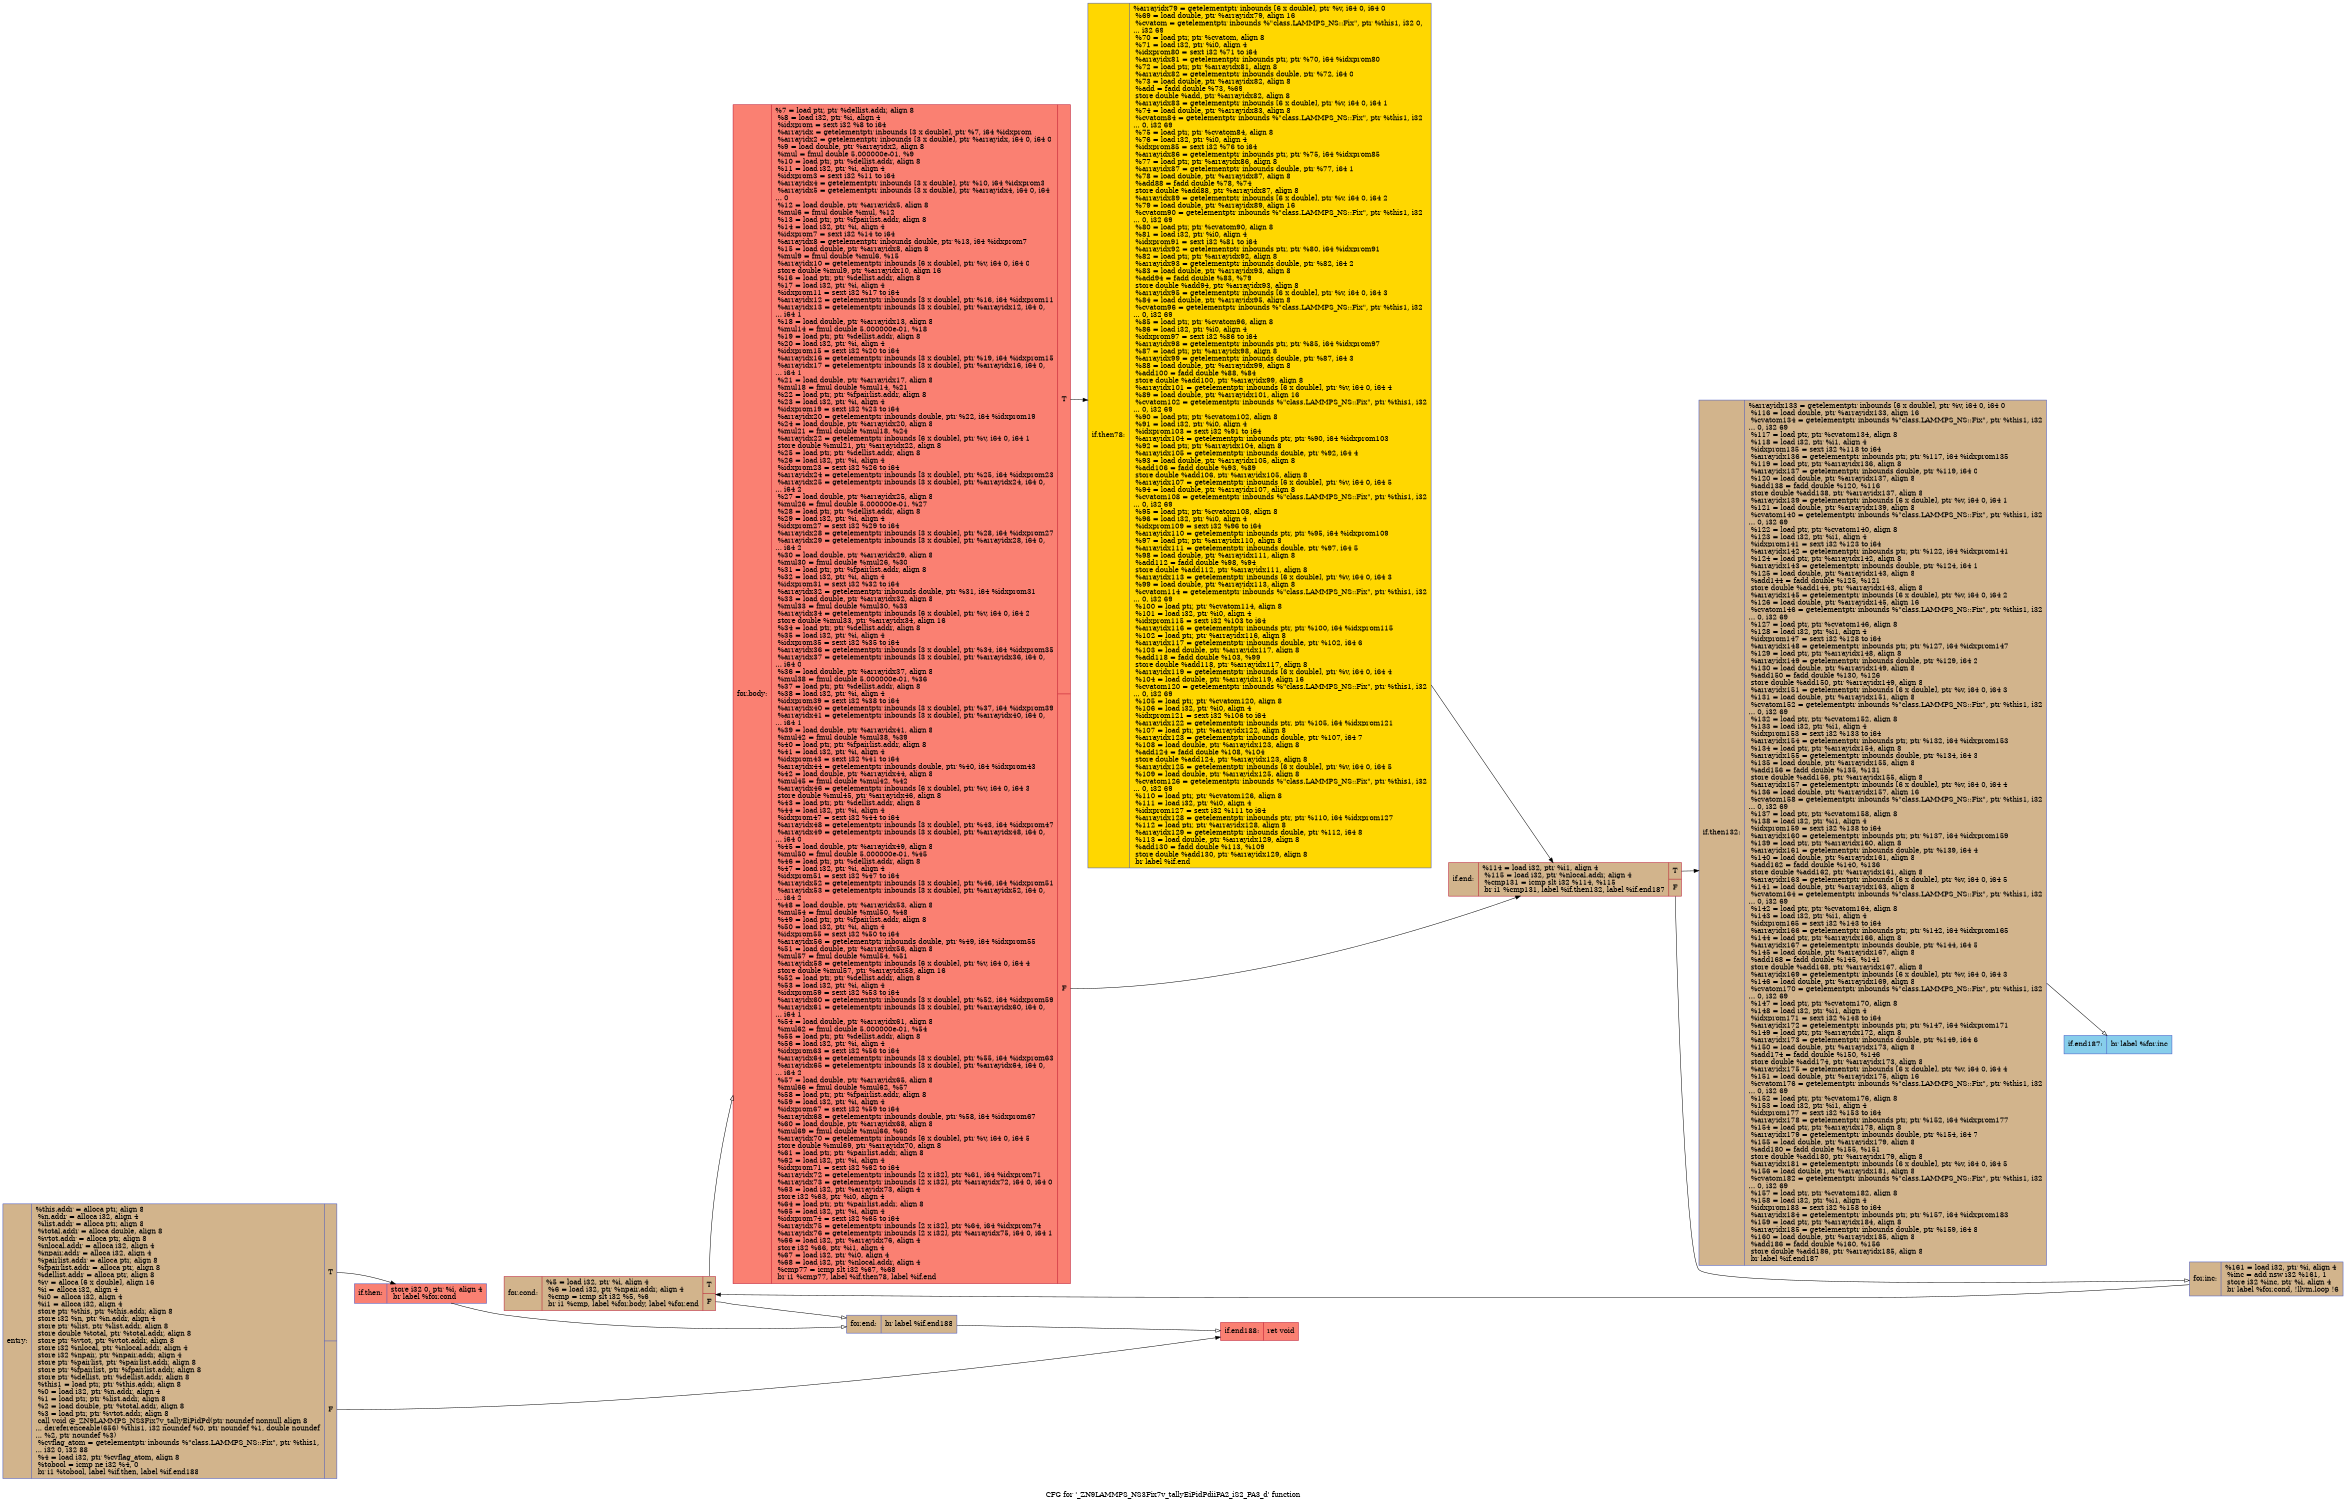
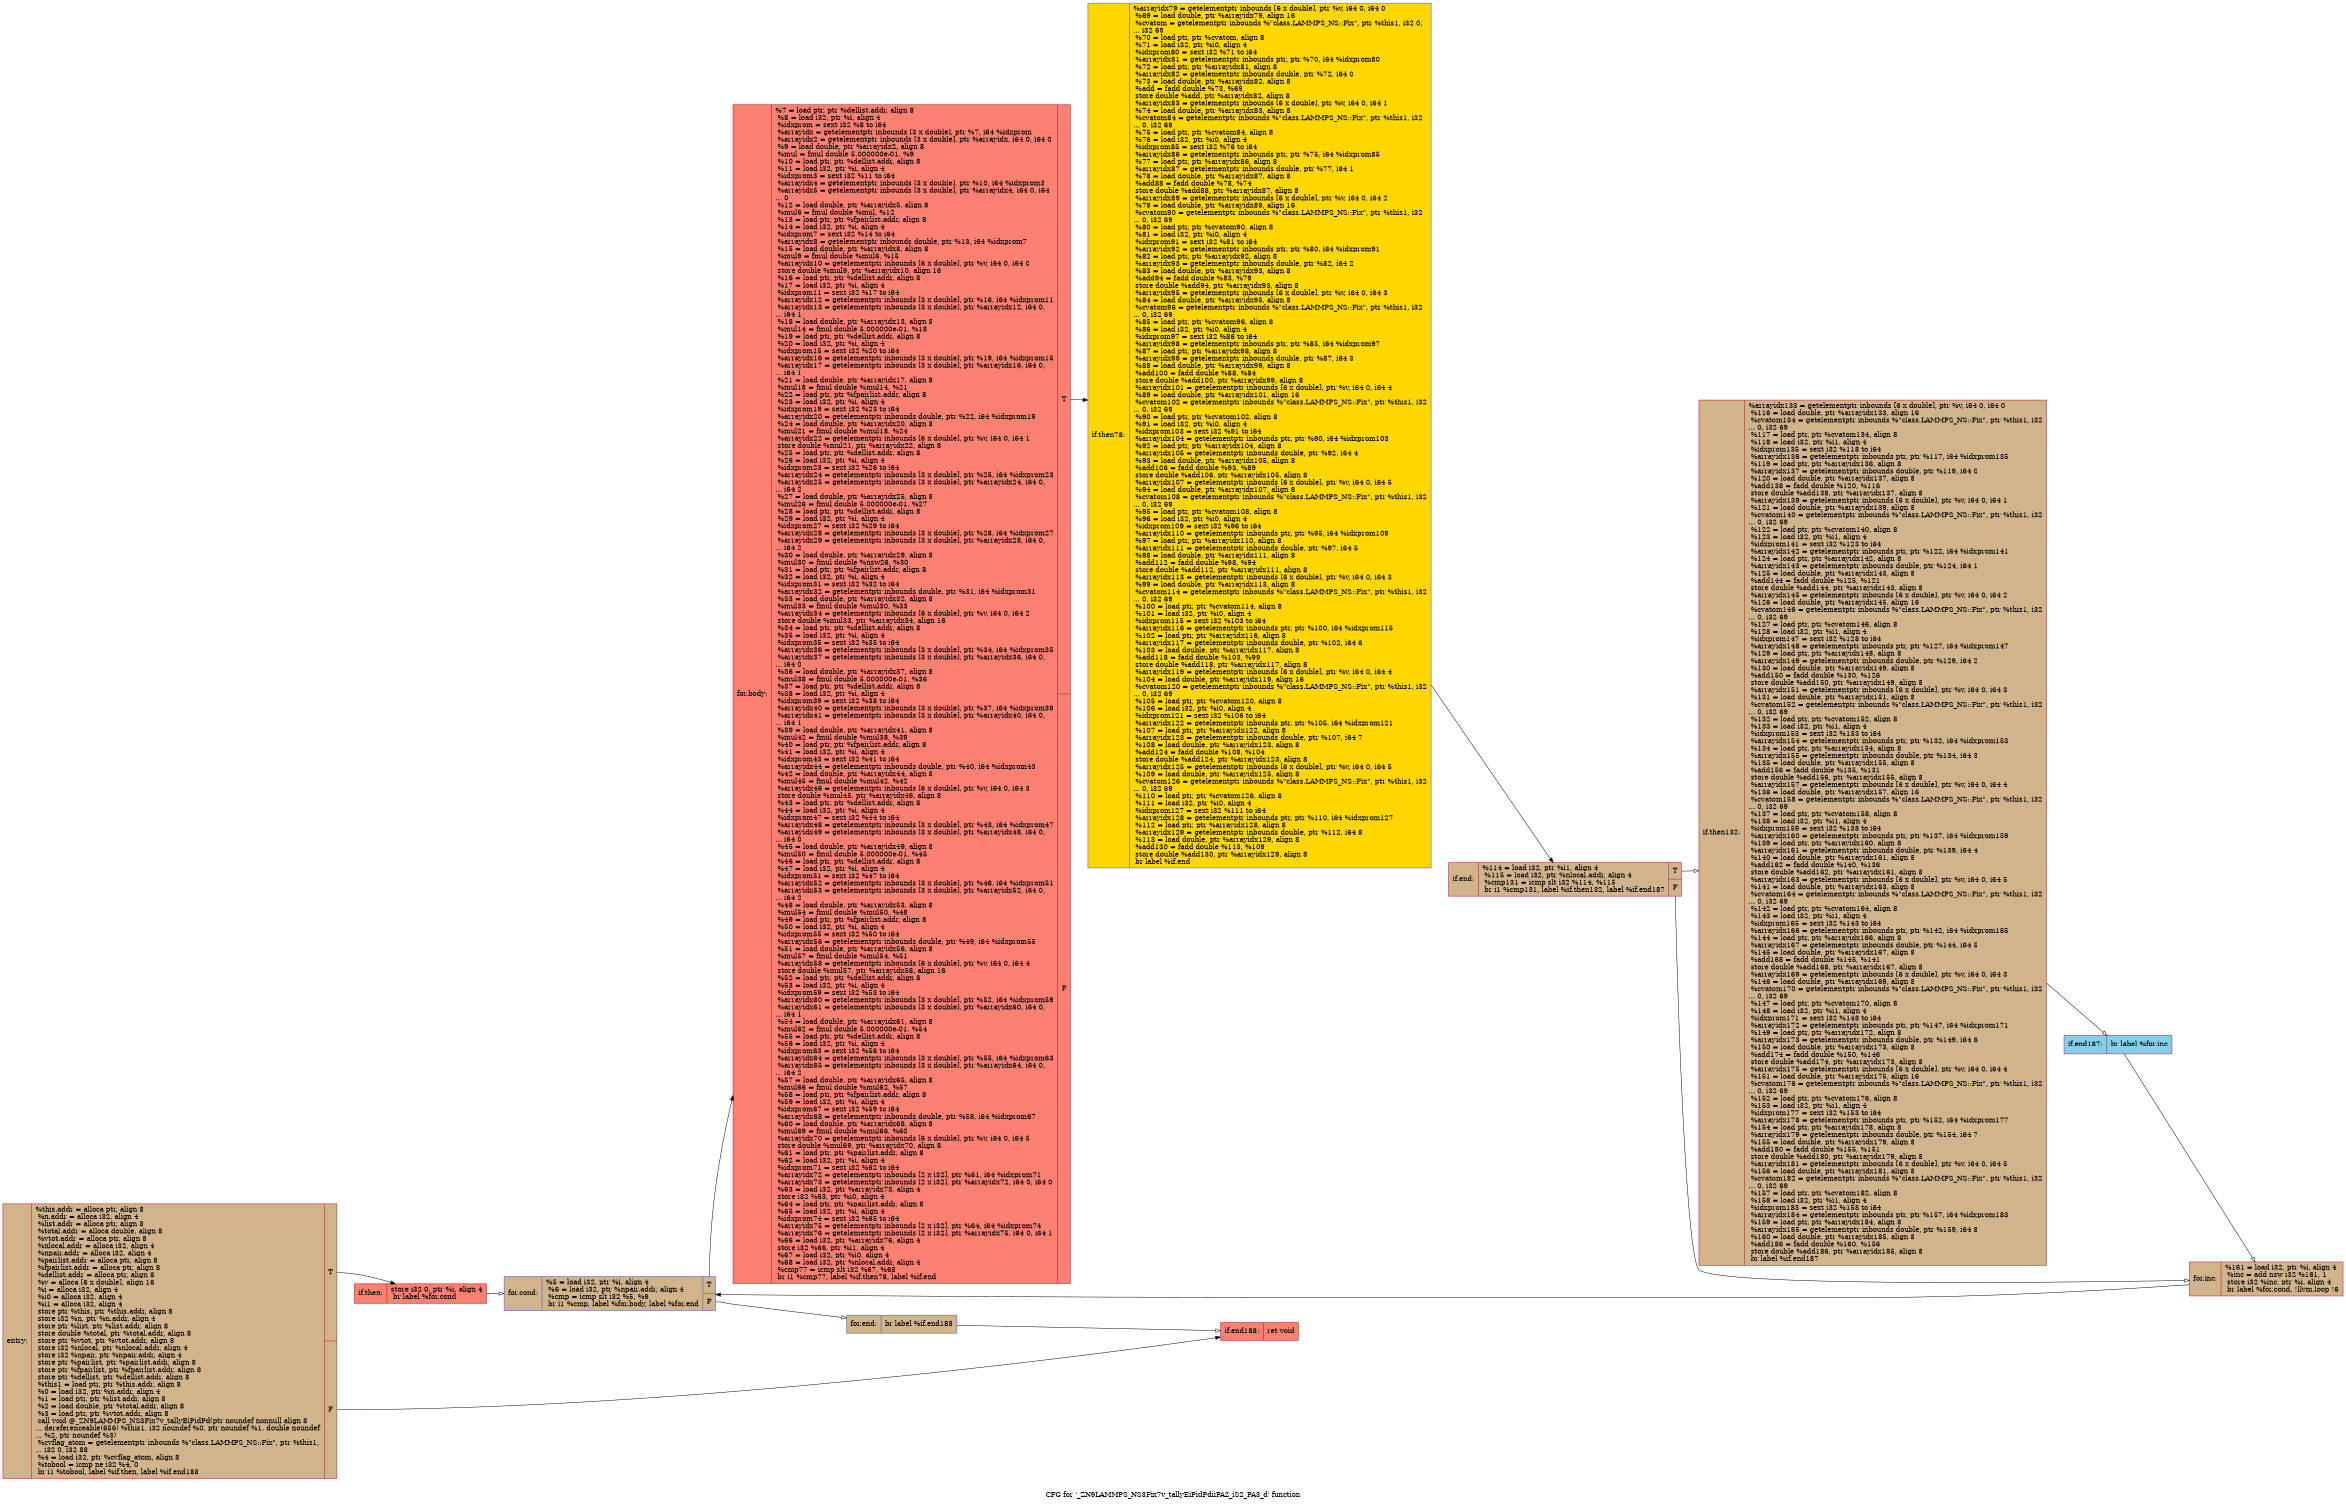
node "for.body:": text "%mul30 = fmul double %mul26, %30" -> "%mul30 = fmul double %nsw26, %30"
node "if.then132:": color #3d50c3ff -> #b70d28ff
edge "if.end:" -> "if.then132:": arrowhead normal -> onormal
edge "for.body:" -> "if.end:": removed
node "if.end187:": color #3d50c3ff -> #b70d28ff
edge "if.end187:" -> "for.inc:": added
edge "for.cond:" -> "for.body:": arrowhead onormal -> normal
node "for.inc:": color #3d50c3ff -> #b70d28ff
node "if.then:": color #3d50c3ff -> #b70d28ff
node "for.cond:": color #b70d28ff -> #3d50c3ff
edge "if.then:" -> "for.end:": now "if.then:" -> "for.cond:"
node "entry:": color #3d50c3ff -> #b70d28ff
